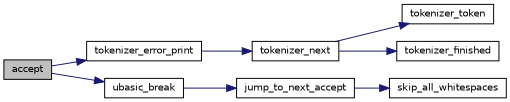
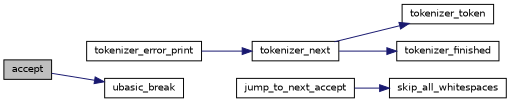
edge "accept" -> "tokenizer_error_print": removed
edge "ubasic_break" -> "jump_to_next_accept": removed
